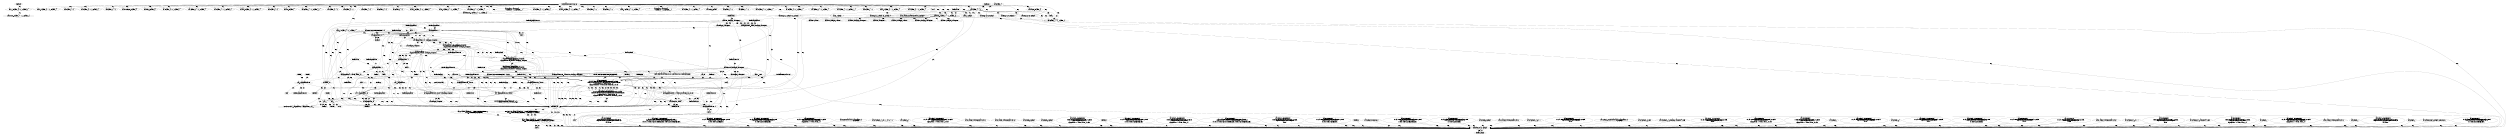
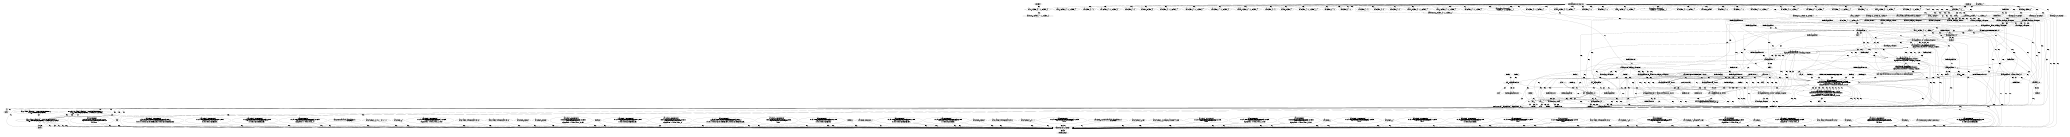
node "(Call,nb_write_bytes = req[offset + 9])": removed
edge "(Call,nb < 1)" -> "(Call,mapping_address < 0 ? address : address + nb)": added, label "DDG:"
node "(Identifier,MODBUS_EXCEPTION_ILLEGAL_DATA_ADDRESS)": label "(Identifier,MODBUS_EXCEPTION_ILLEGAL_DATA_ADDRESS)" -> "(Identifier,MODBUS_EXCEPTION_ILLEGAL_DATA_WRITE)"
